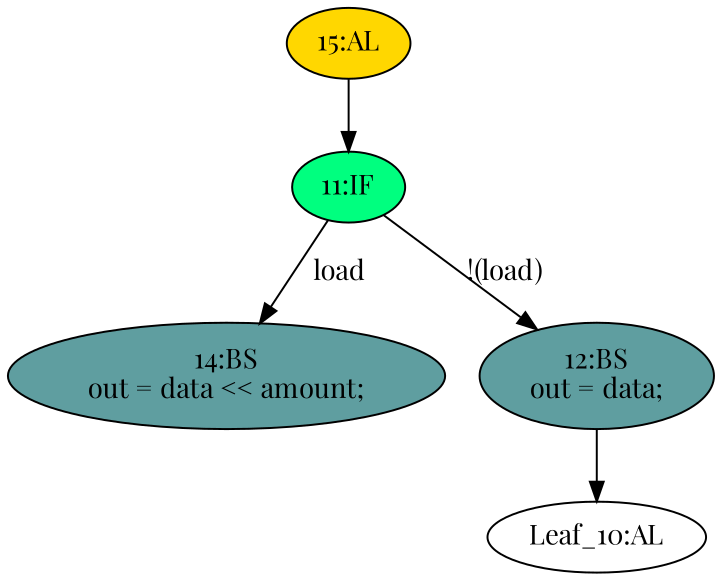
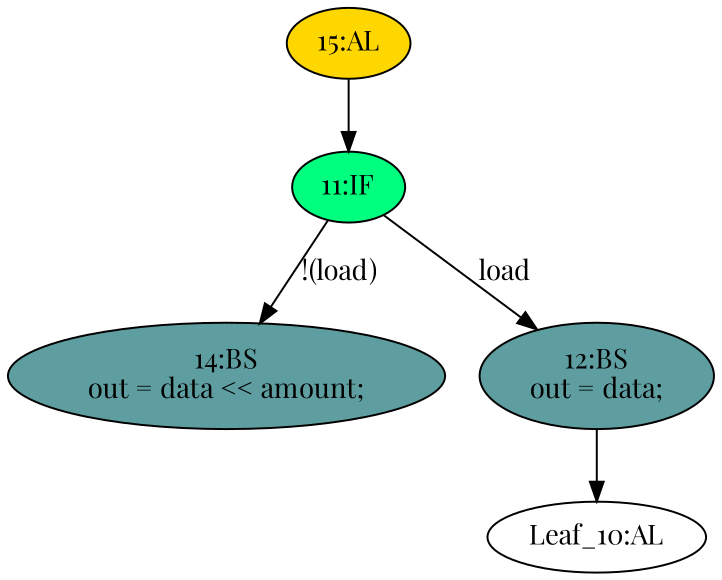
edge "11:IF" -> "14:BS out = data << amount;": label "load" -> "!(load)"
edge "11:IF" -> "12:BS out = data;": label "!(load)" -> "load"
